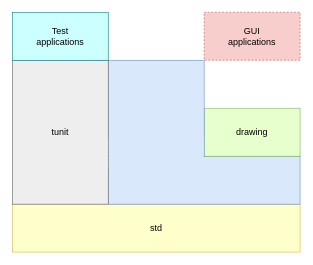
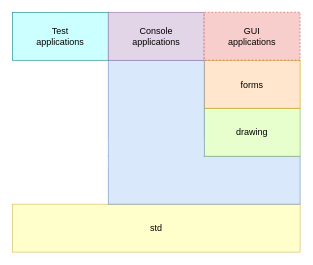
node "Console applications": added
node "forms": added
node "tunit": removed
